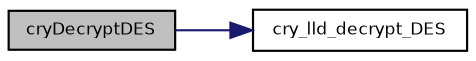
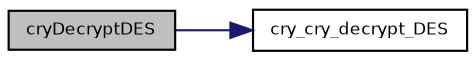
node "cry_lld_decrypt_DES": label "cry_lld_decrypt_DES" -> "cry_cry_decrypt_DES"
